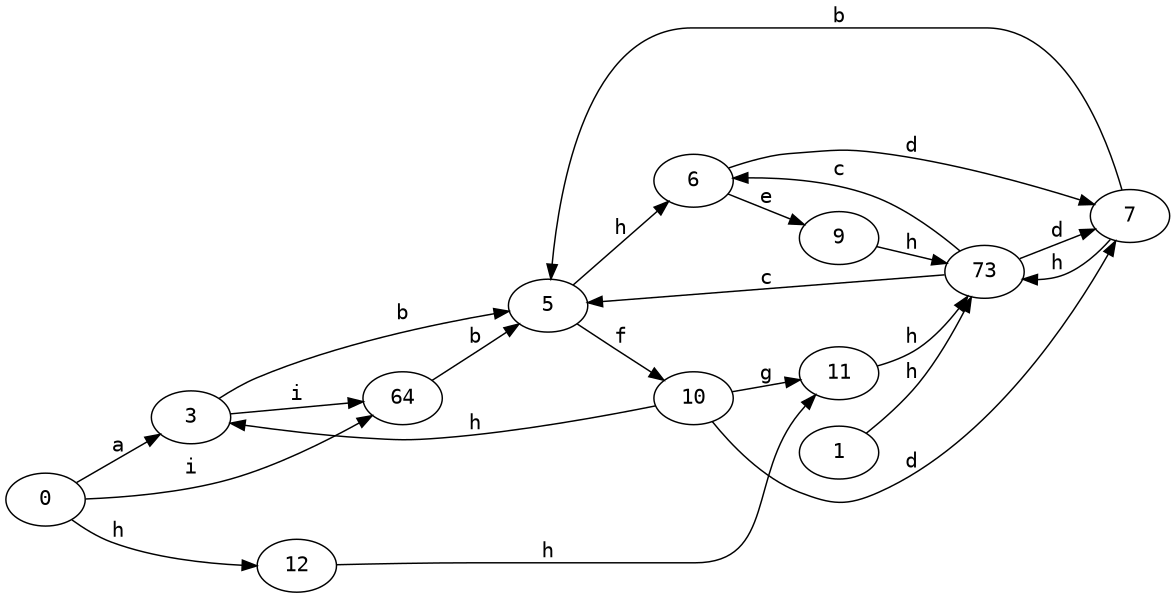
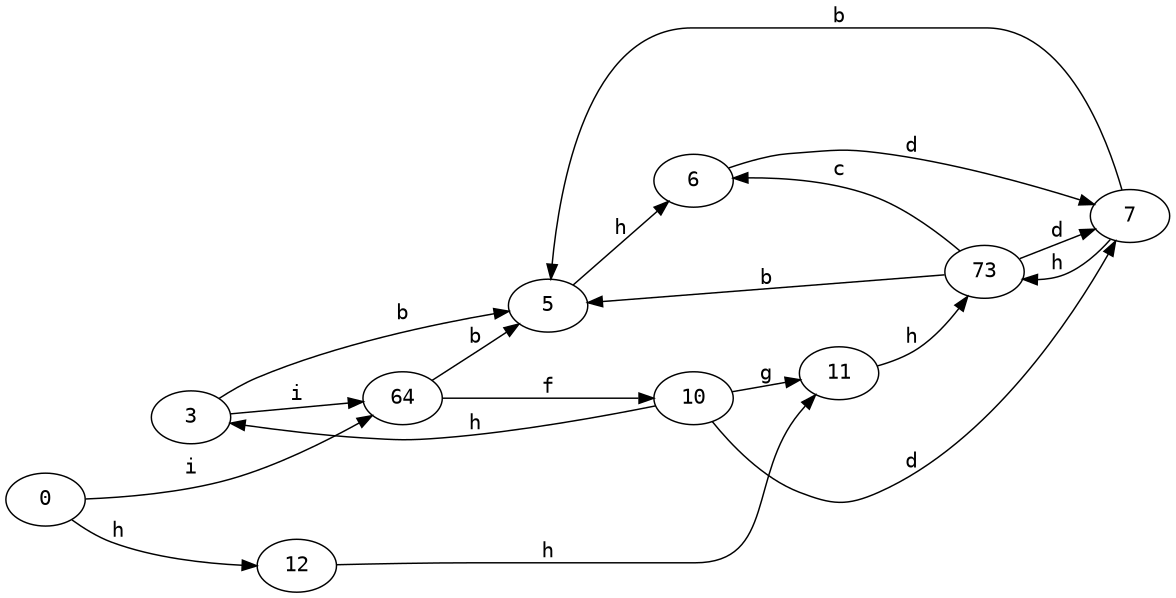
node "9": removed
edge "73" -> "5": label "c" -> "b"
edge "5" -> "10": now "64" -> "10"
node "1": removed
edge "0" -> "3": removed, label "a"
